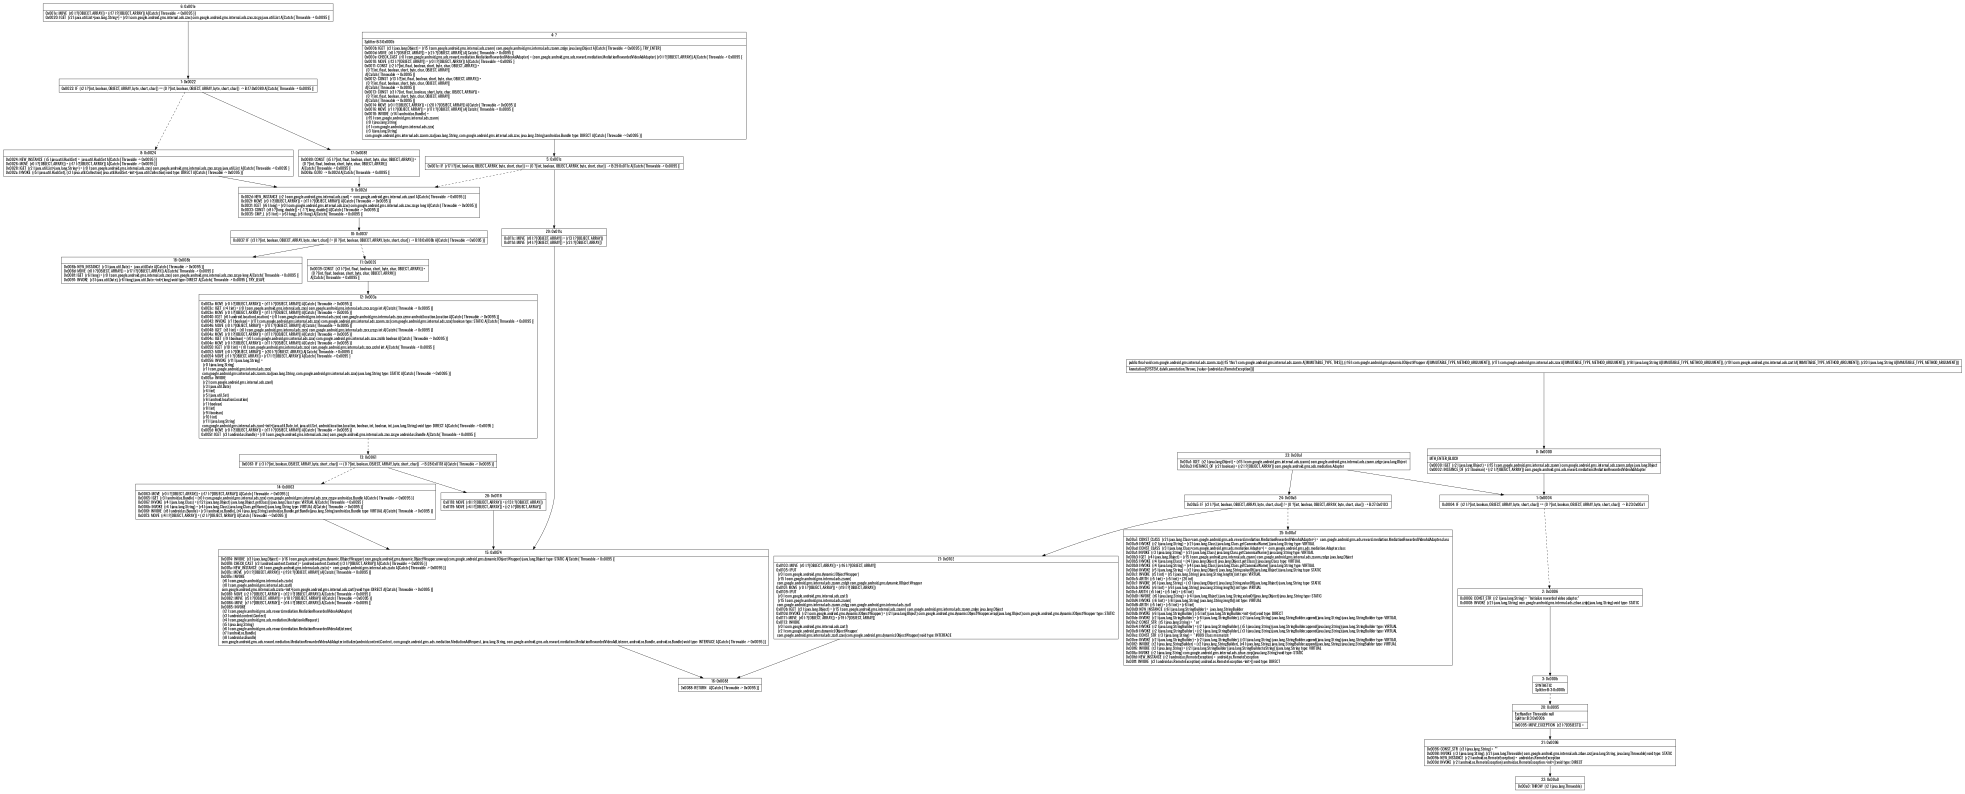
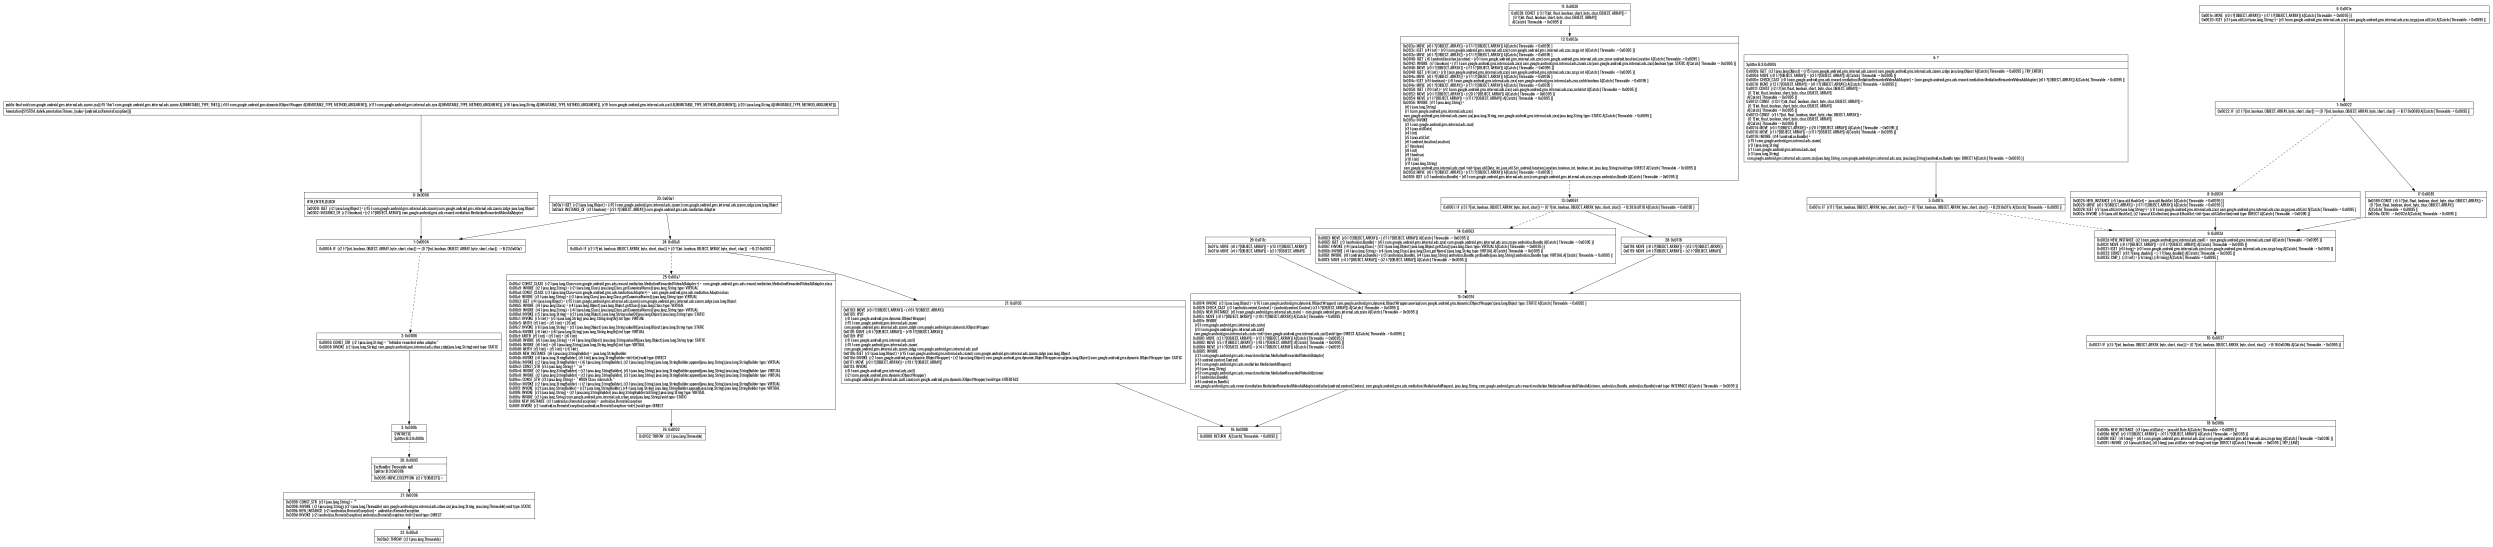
edge "5: 0x001c" -> "29: 0x011c": removed
edge "10: 0x0037" -> "11: 0x0039": removed
node "26: 0x0102": added
